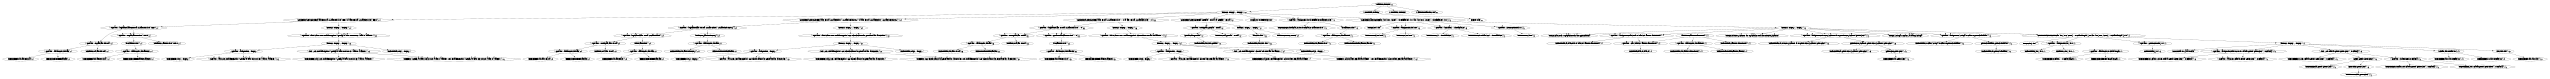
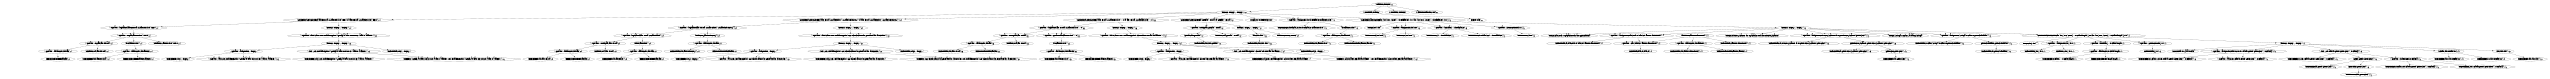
edge "(<operator>.logicalAnd,file == null && filesets.size() == 0)" -> "(<operator>.equals,file == null)": now "(<operator>.equals,filesets.size() == 0)" -> "(<operator>.equals,file == null)"
node "(<operator>.lessThan,j < srcFiles.length)": added
node "(IDENTIFIER,this,file == null)": removed
